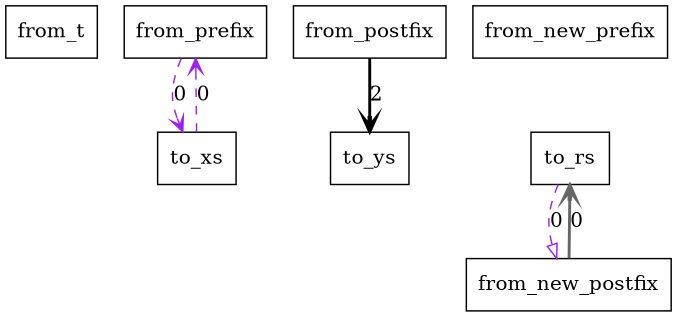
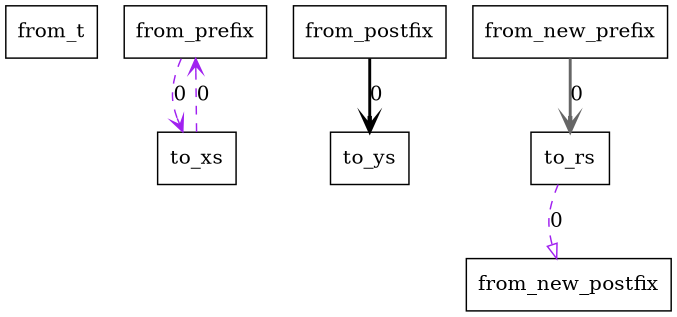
edge "from_postfix" -> "to_ys": label "2" -> "0"
edge "from_new_postfix" -> "to_rs": now "from_new_prefix" -> "to_rs"
